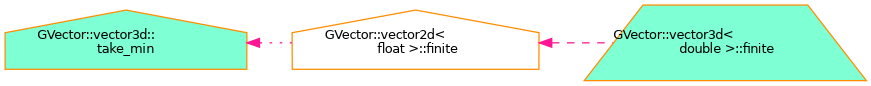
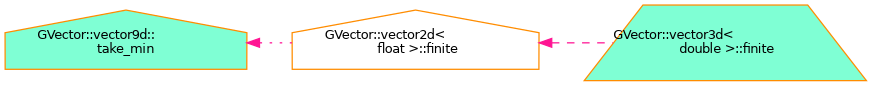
node "GVector::vector3d:: take_min": label "GVector::vector3d:: take_min" -> "GVector::vector9d:: take_min"
